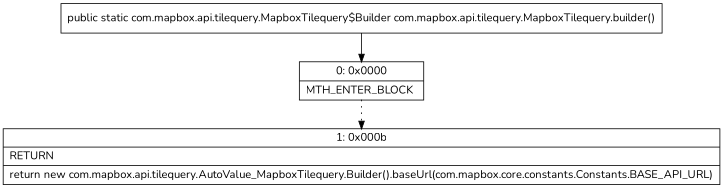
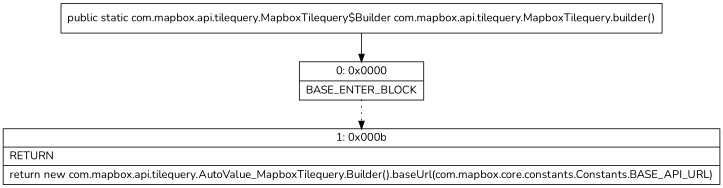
node "0: 0x0000": text "MTH_ENTER_BLOCK" -> "BASE_ENTER_BLOCK"
